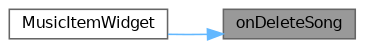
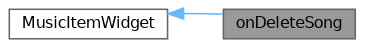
edge "MusicItemWidget" -> "onDeleteSong": reversed
